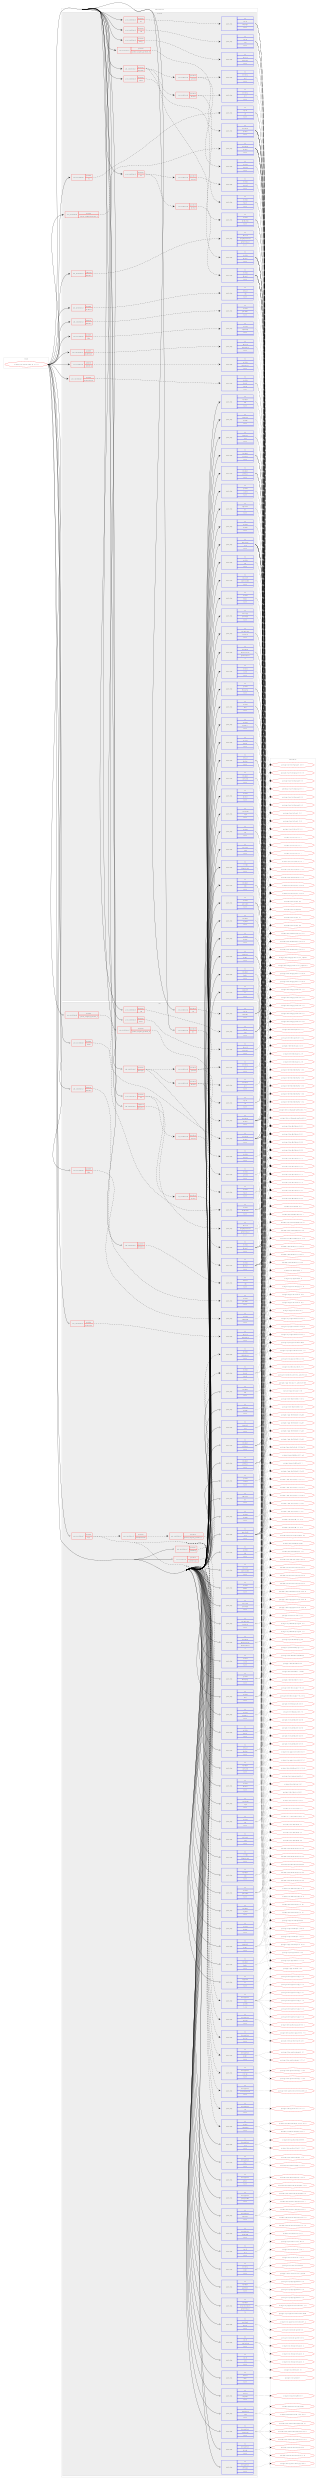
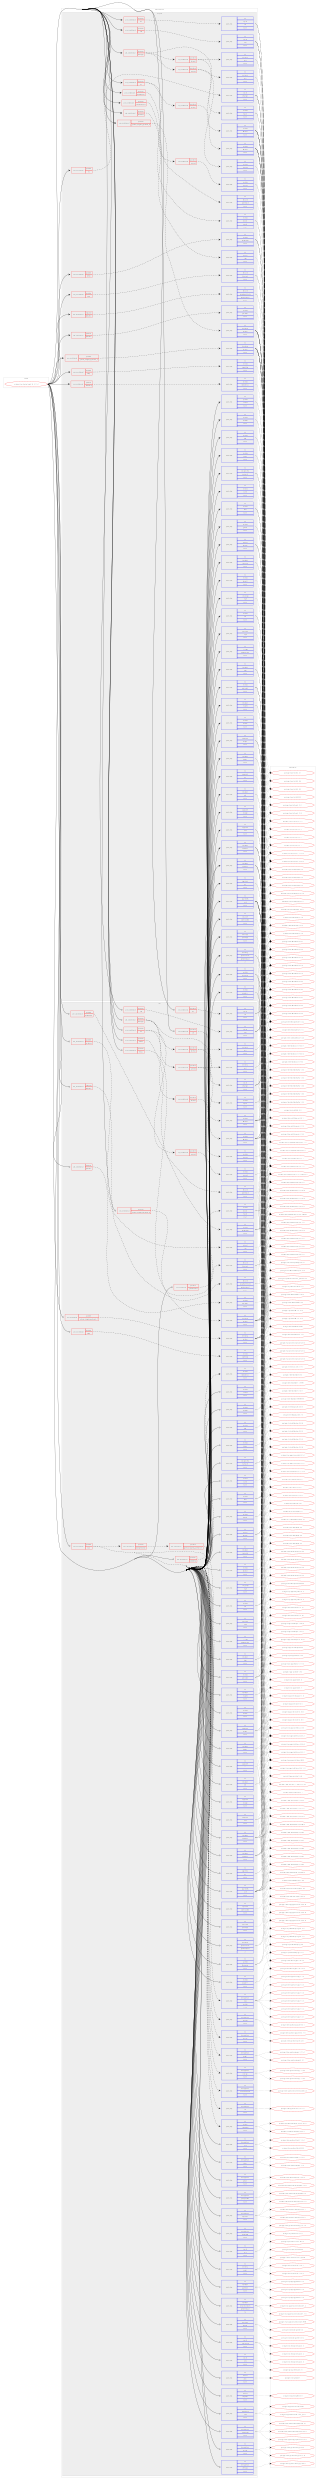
node "portage://app-shells/bash-3.0_p22": removed
node "portage://sys-fs/lsscsi-0.31": label "portage://sys-fs/lsscsi-0.31" -> "portage://group-fs/lsscsi-0.31"
